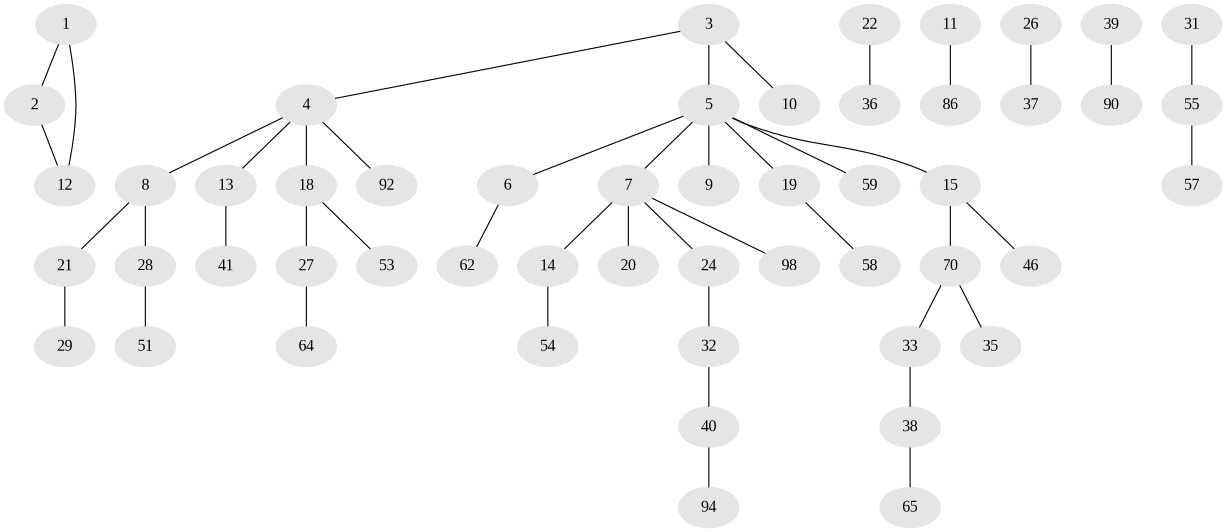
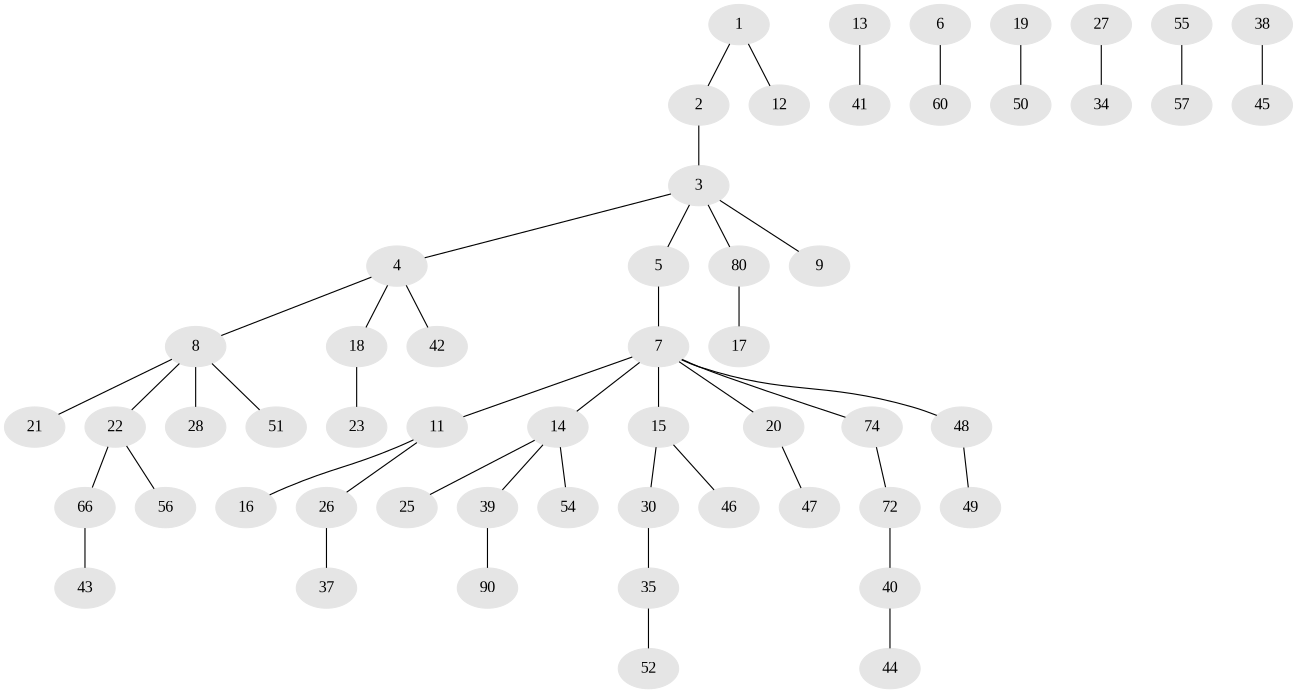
node "31": removed
node "10": label "10" -> "80"
node "36": label "36" -> "66"
node "86": label "86" -> "16"
edge "2" -- "12": now "2" -- "3"
edge "4" -- "13": removed
edge "5" -- "6": removed
edge "5" -- "9": now "3" -- "9"
edge "5" -- "19": removed
edge "5" -- "15": now "7" -- "15"
node "92": label "92" -> "42"
node "59": removed
edge "18" -- "27": removed
node "53": label "53" -> "23"
node "62": label "62" -> "60"
node "24": label "24" -> "74"
node "98": label "98" -> "48"
node "58": label "58" -> "50"
node "70": label "70" -> "30"
edge "28" -- "51": now "8" -- "51"
node "29": removed
node "64": label "64" -> "34"
node "32": label "32" -> "72"
node "17": added
node "33": removed
edge "8" -- "22": added
edge "7" -- "11": added
edge "11" -- "26": added
edge "14" -- "39": added
node "56": added
node "25": added
node "94": label "94" -> "44"
node "47": added
node "65": label "65" -> "45"
node "49": added
node "43": added
node "52": added
